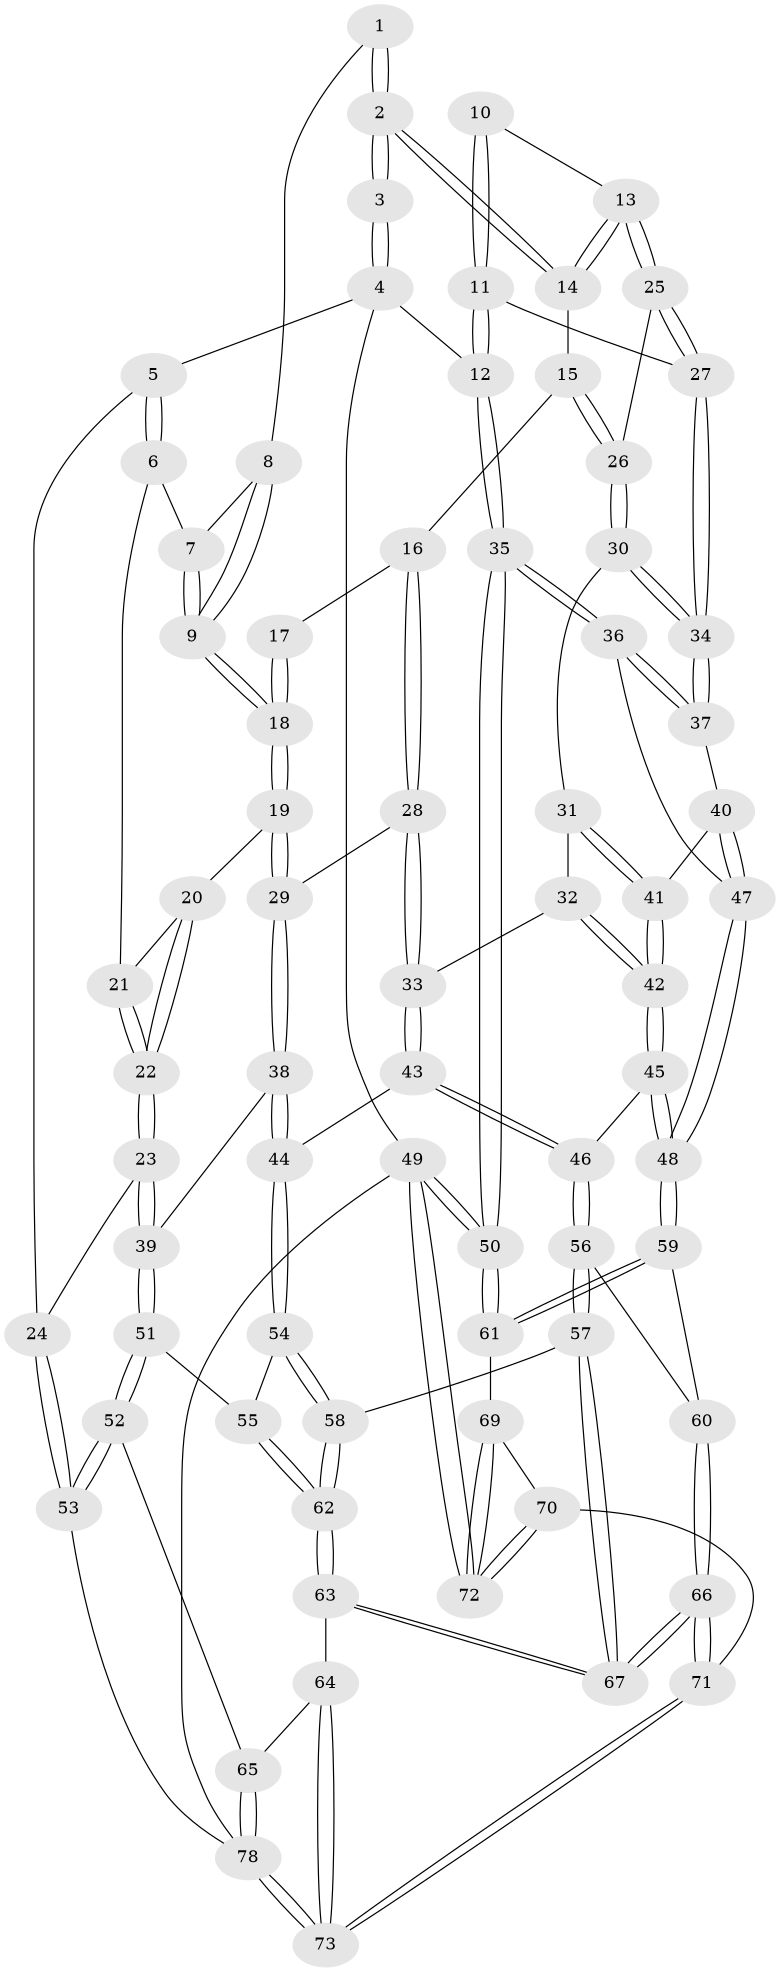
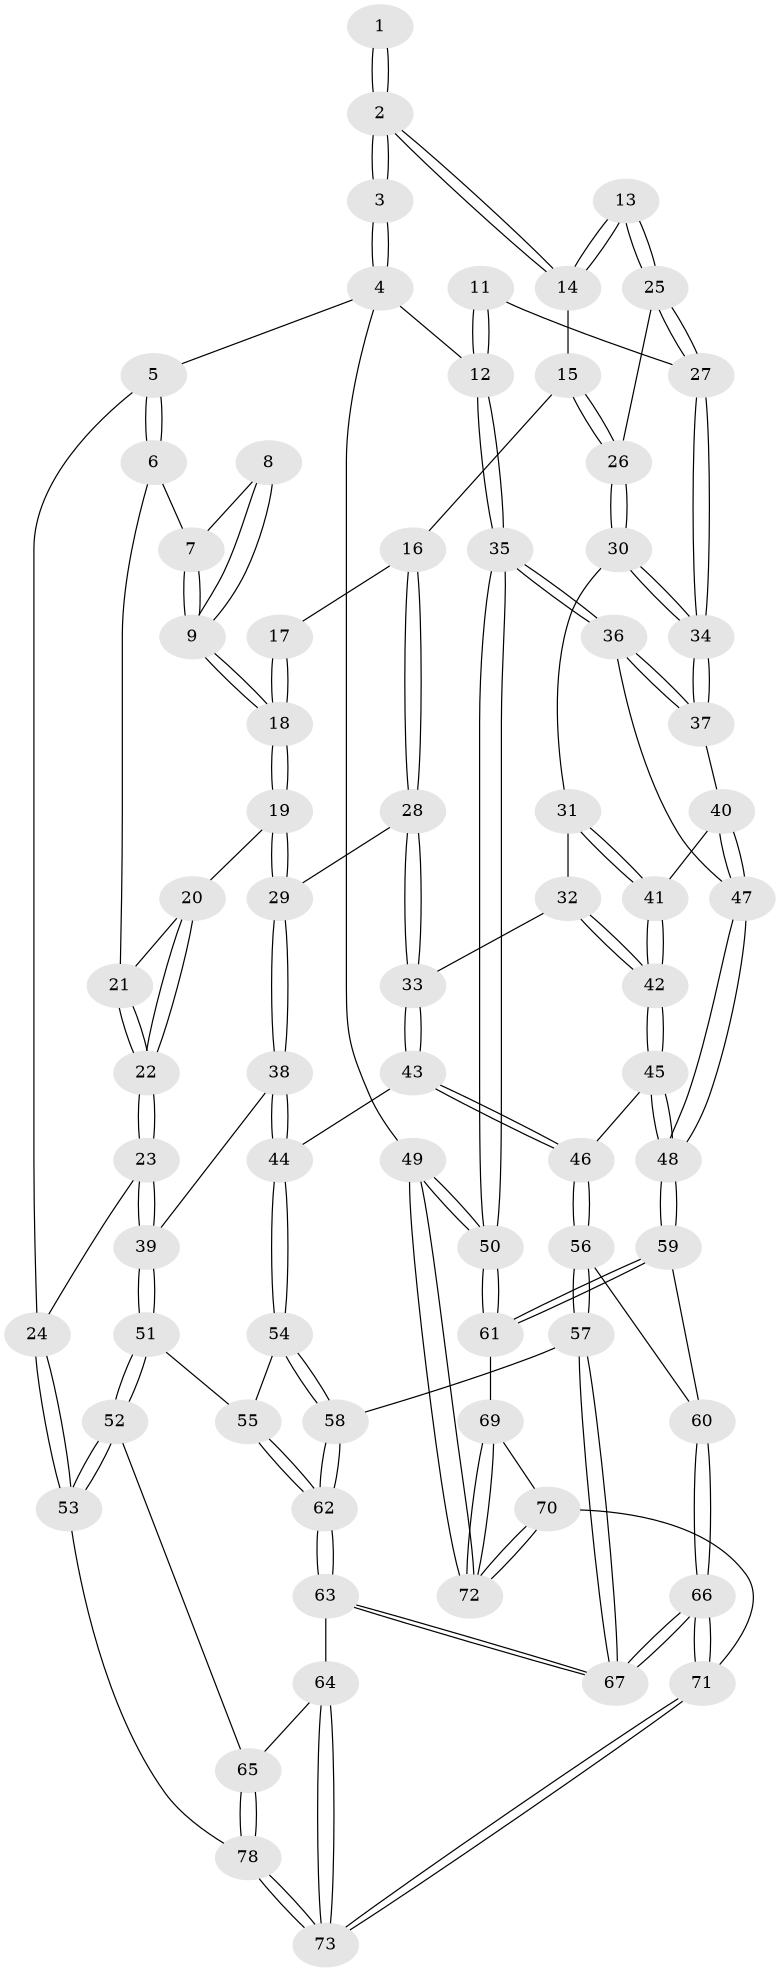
node "10": removed
edge "1" -- "8": removed
edge "49" -- "78": removed
